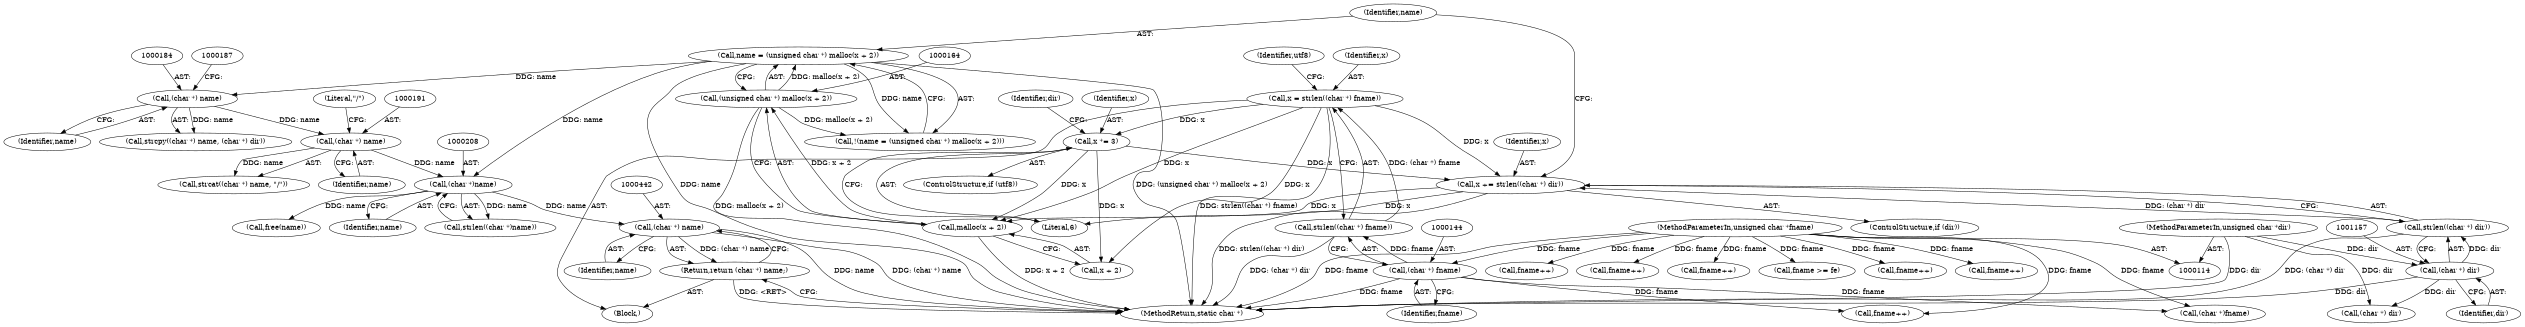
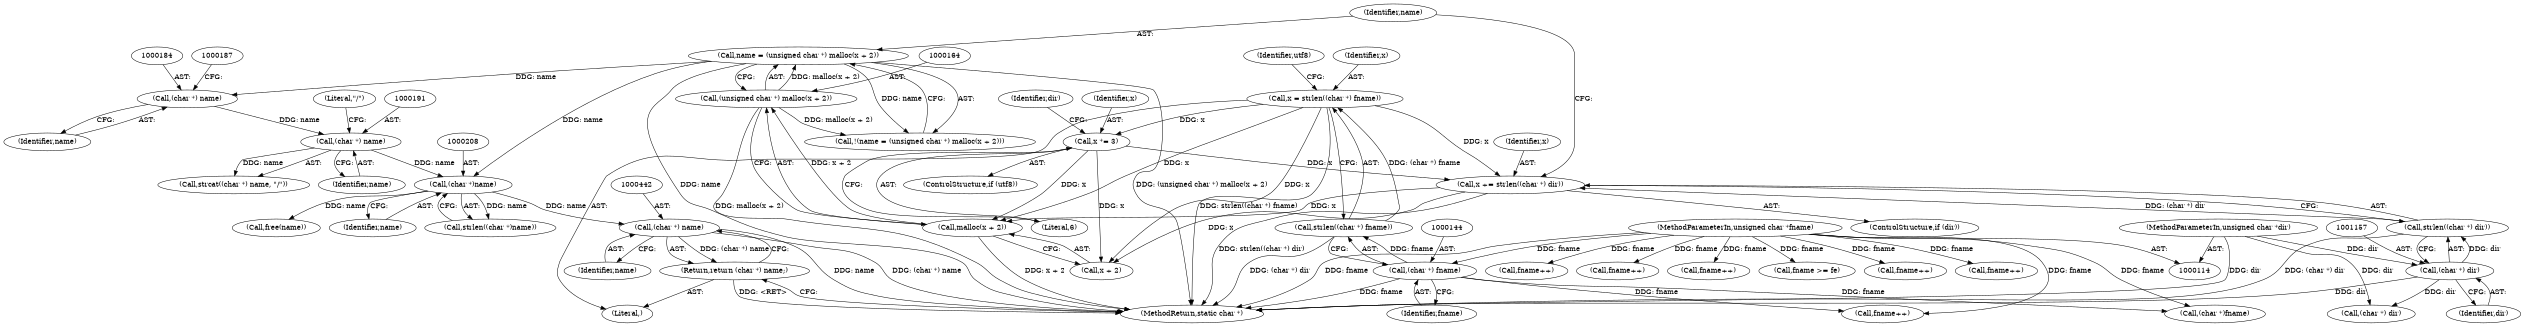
node "(Call,strcpy((char *) name, (char *) dir))": removed
edge "(Call,x += strlen((char *) dir))" -> "(Literal,6)": now "(Call,x += strlen((char *) dir))" -> "(Call,x + 2)"
node "(Block,)": label "(Block,)" -> "(Literal,)"
